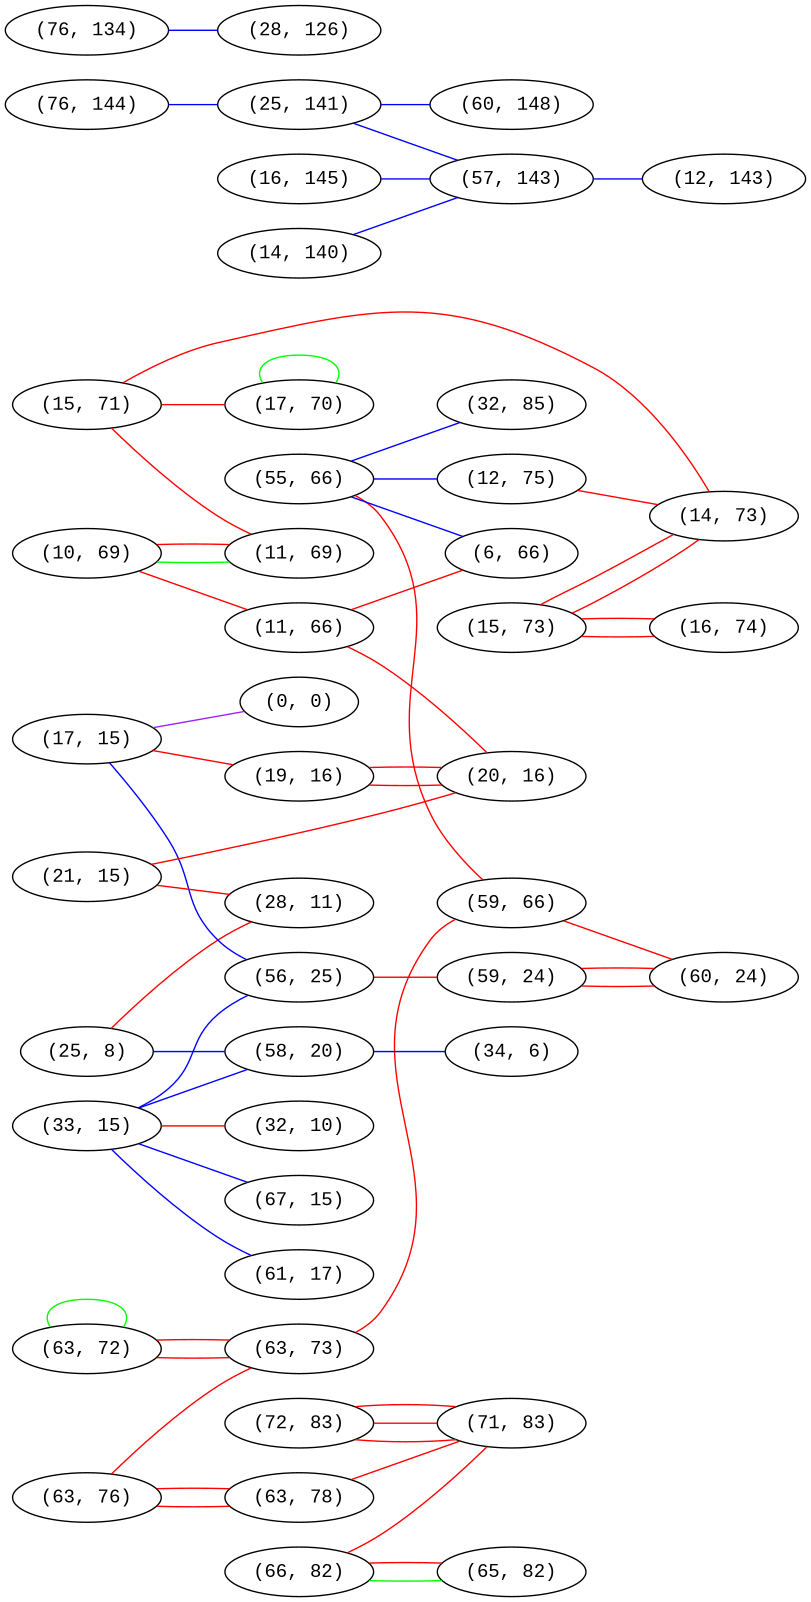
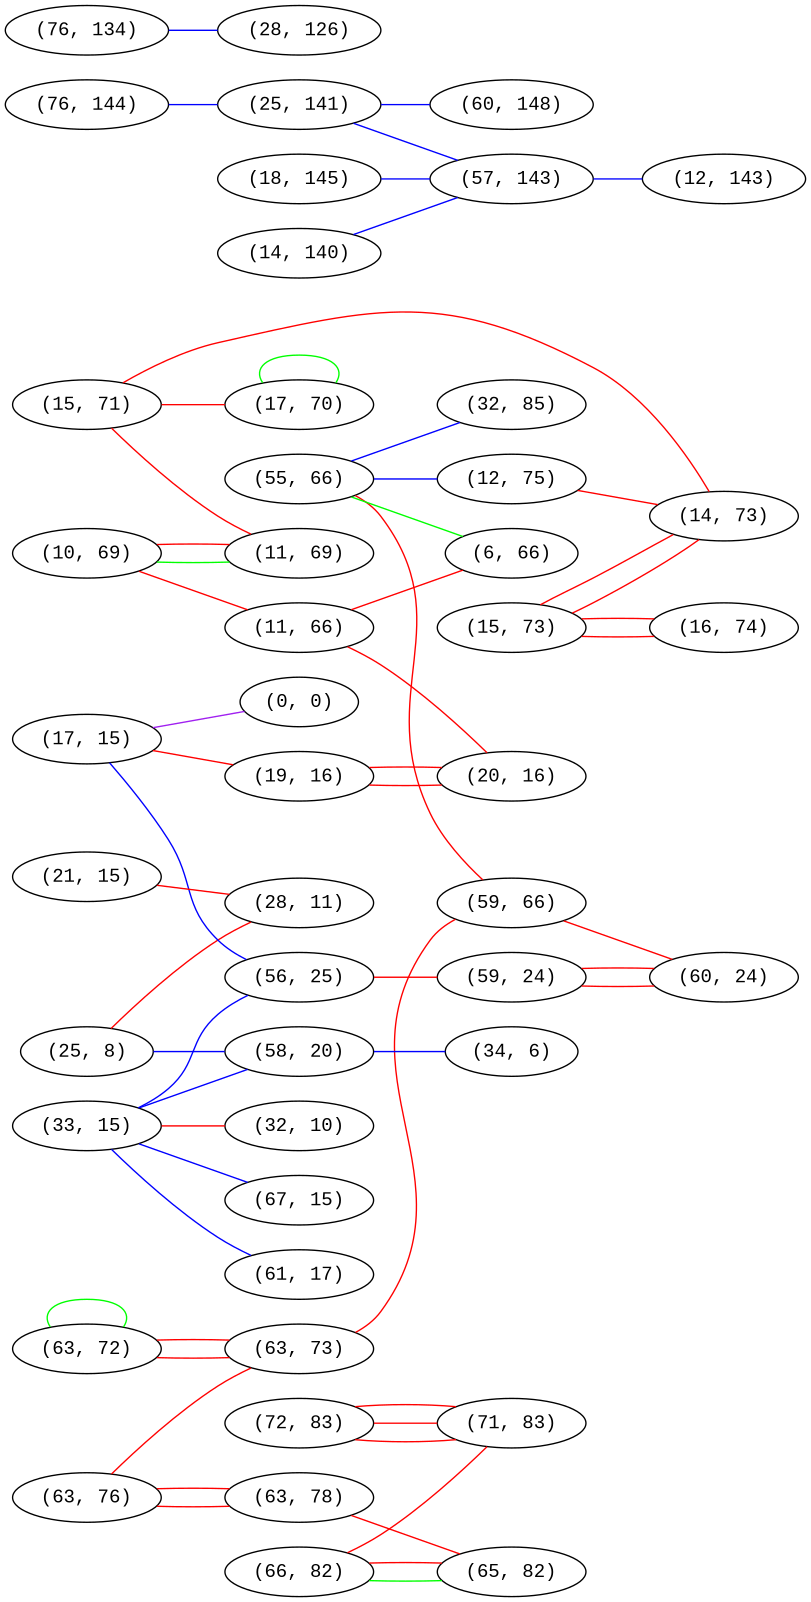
node "(16, 145)": label "(16, 145)" -> "(18, 145)"
edge "(55, 66)" -- "(6, 66)": color blue -> green
edge "(20, 16)" -- "(21, 15)": removed
edge "(71, 83)" -- "(63, 78)": now "(65, 82)" -- "(63, 78)"
